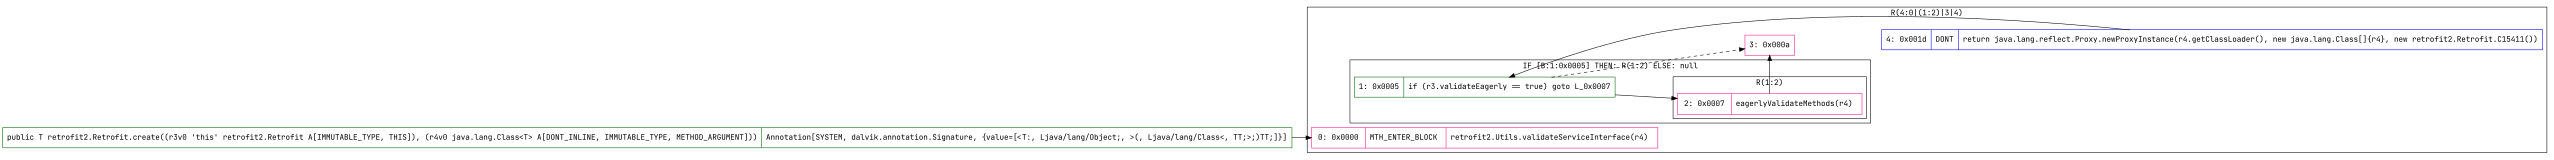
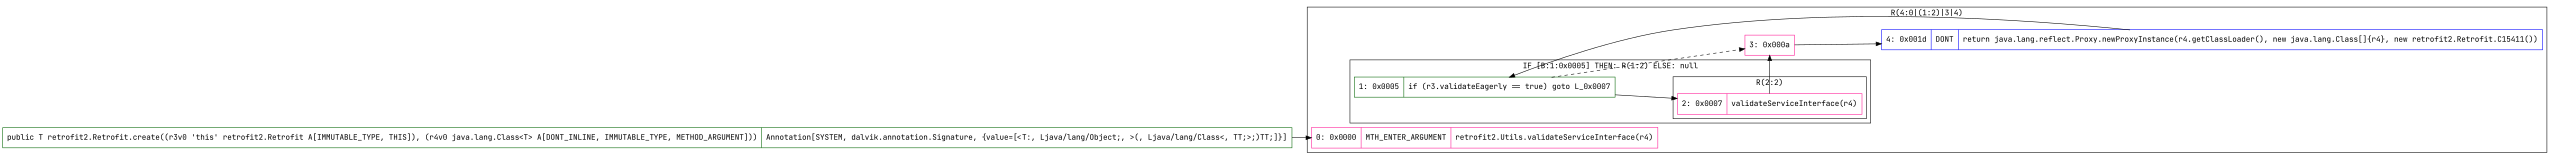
edge "3: 0x000a" -> "4: 0x001d": added
cluster "R(1:2)": label "R(1:2)" -> "R(2:2)"
node "2: 0x0007": text "eagerlyValidateMethods(r4)" -> "validateServiceInterface(r4)"
node "0: 0x0000": text "MTH_ENTER_BLOCK" -> "MTH_ENTER_ARGUMENT"
